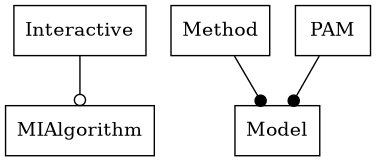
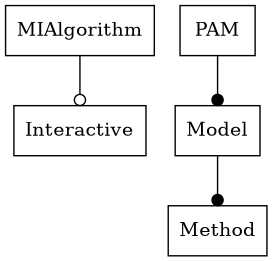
edge "Interactive" -> "MIAlgorithm": reversed
edge "Method" -> "Model": reversed
